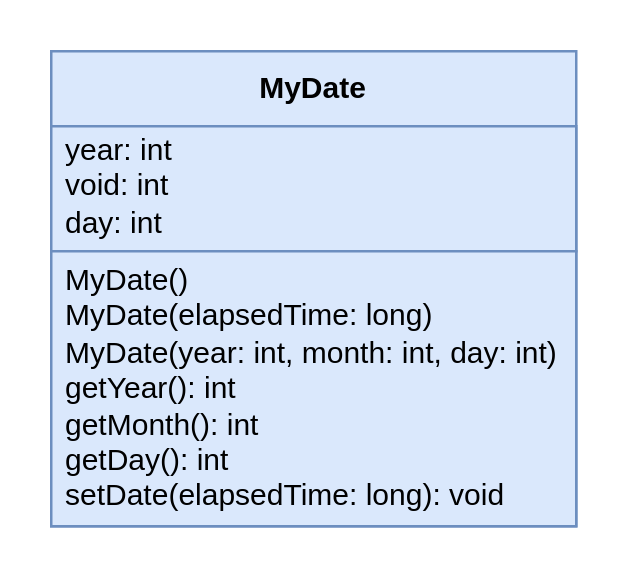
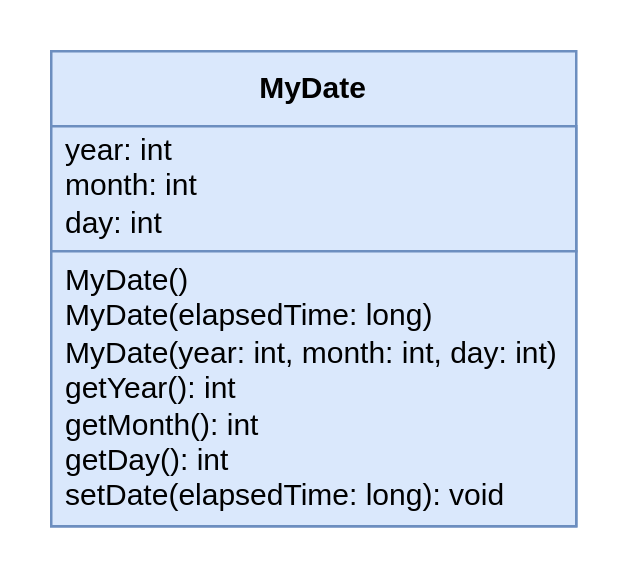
node "year: int void: int day: int": label "year: int void: int day: int" -> "year: int month: int day: int"
